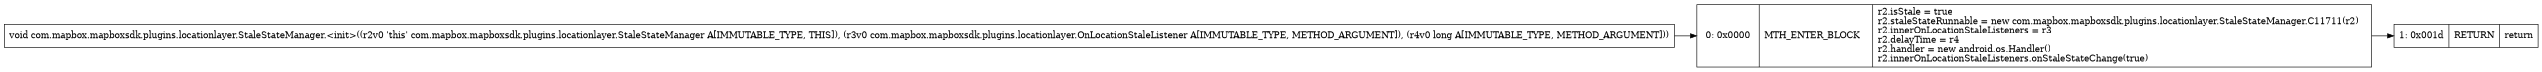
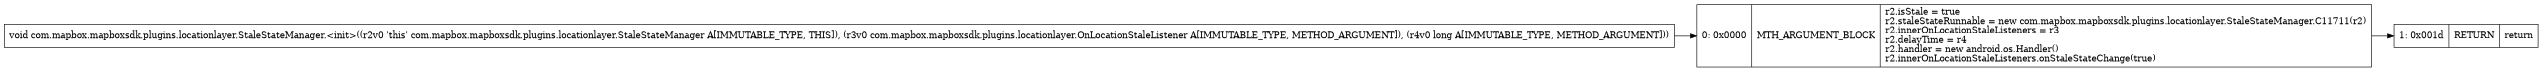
node "0: 0x0000": text "MTH_ENTER_BLOCK" -> "MTH_ARGUMENT_BLOCK"
